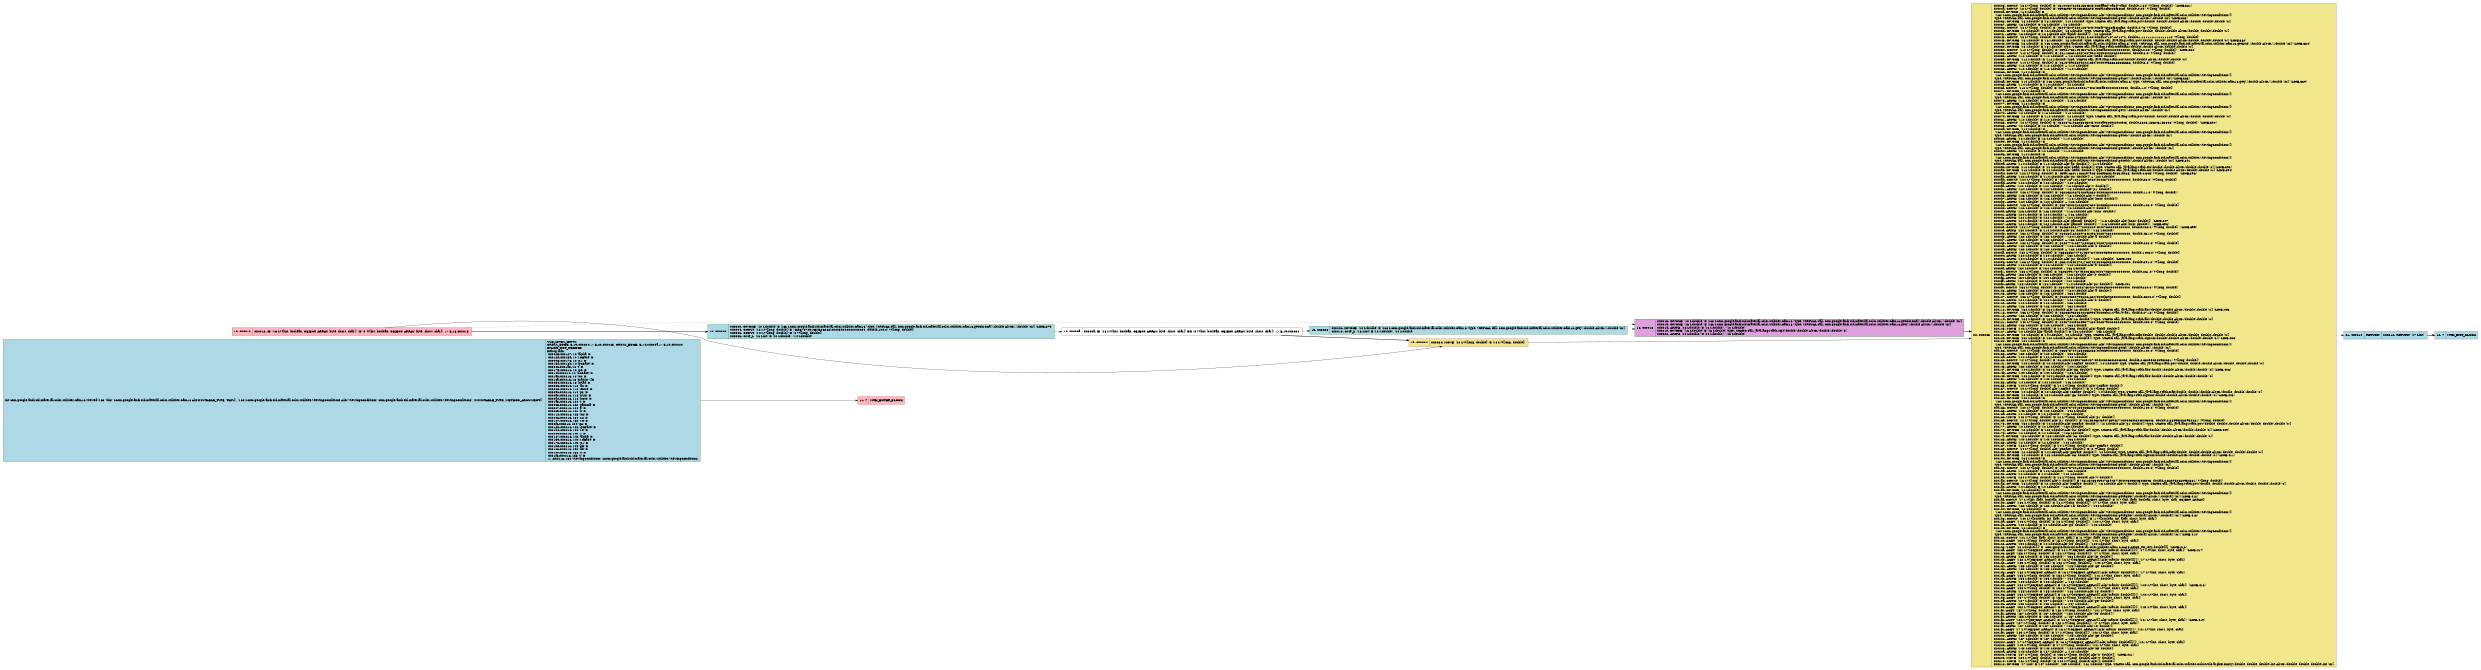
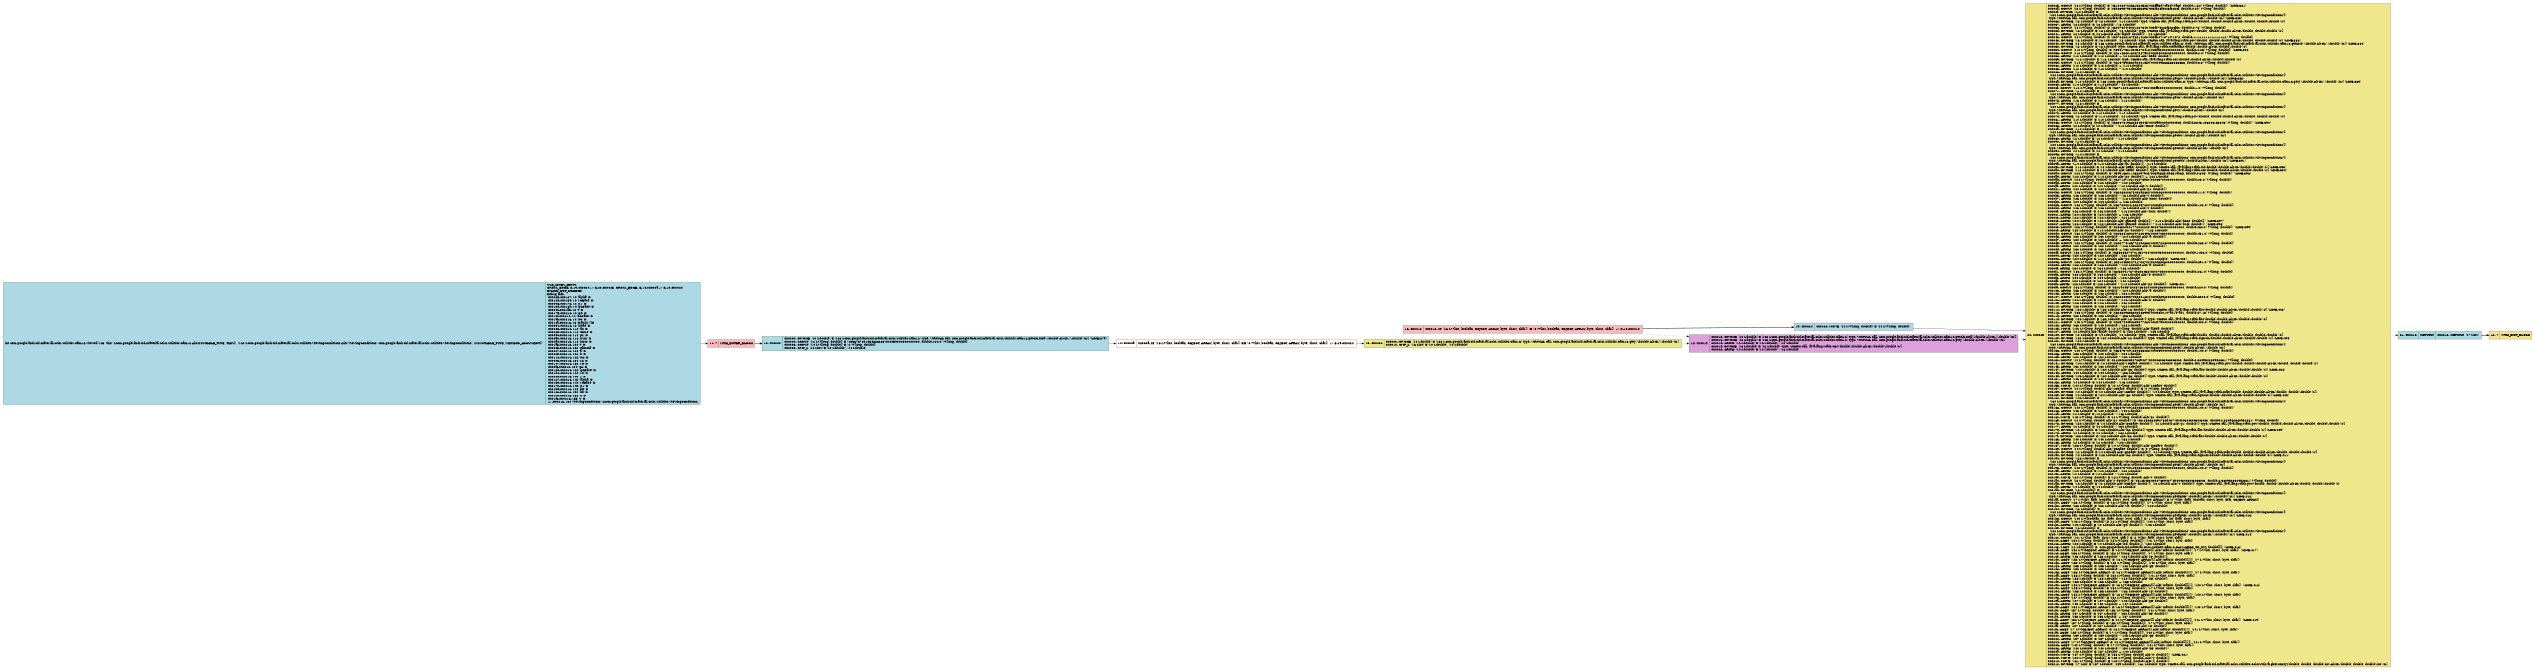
node "15: 0x000c": fillcolor lightblue -> khaki
edge "18: 0x0015" -> "20: 0x0025": style bold -> dotted
edge "16: 0x0012" -> "13: 0x0000": now "11: ?" -> "13: 0x0000"
node "12: ?": fillcolor lightblue -> khaki
edge "14: 0x000a" -> "19: 0x0024": removed
node "19: 0x0024": fillcolor khaki -> lightblue
edge "16: 0x0012" -> "19: 0x0024": style solid -> bold
node "11: ?": color brown -> darkgreen
